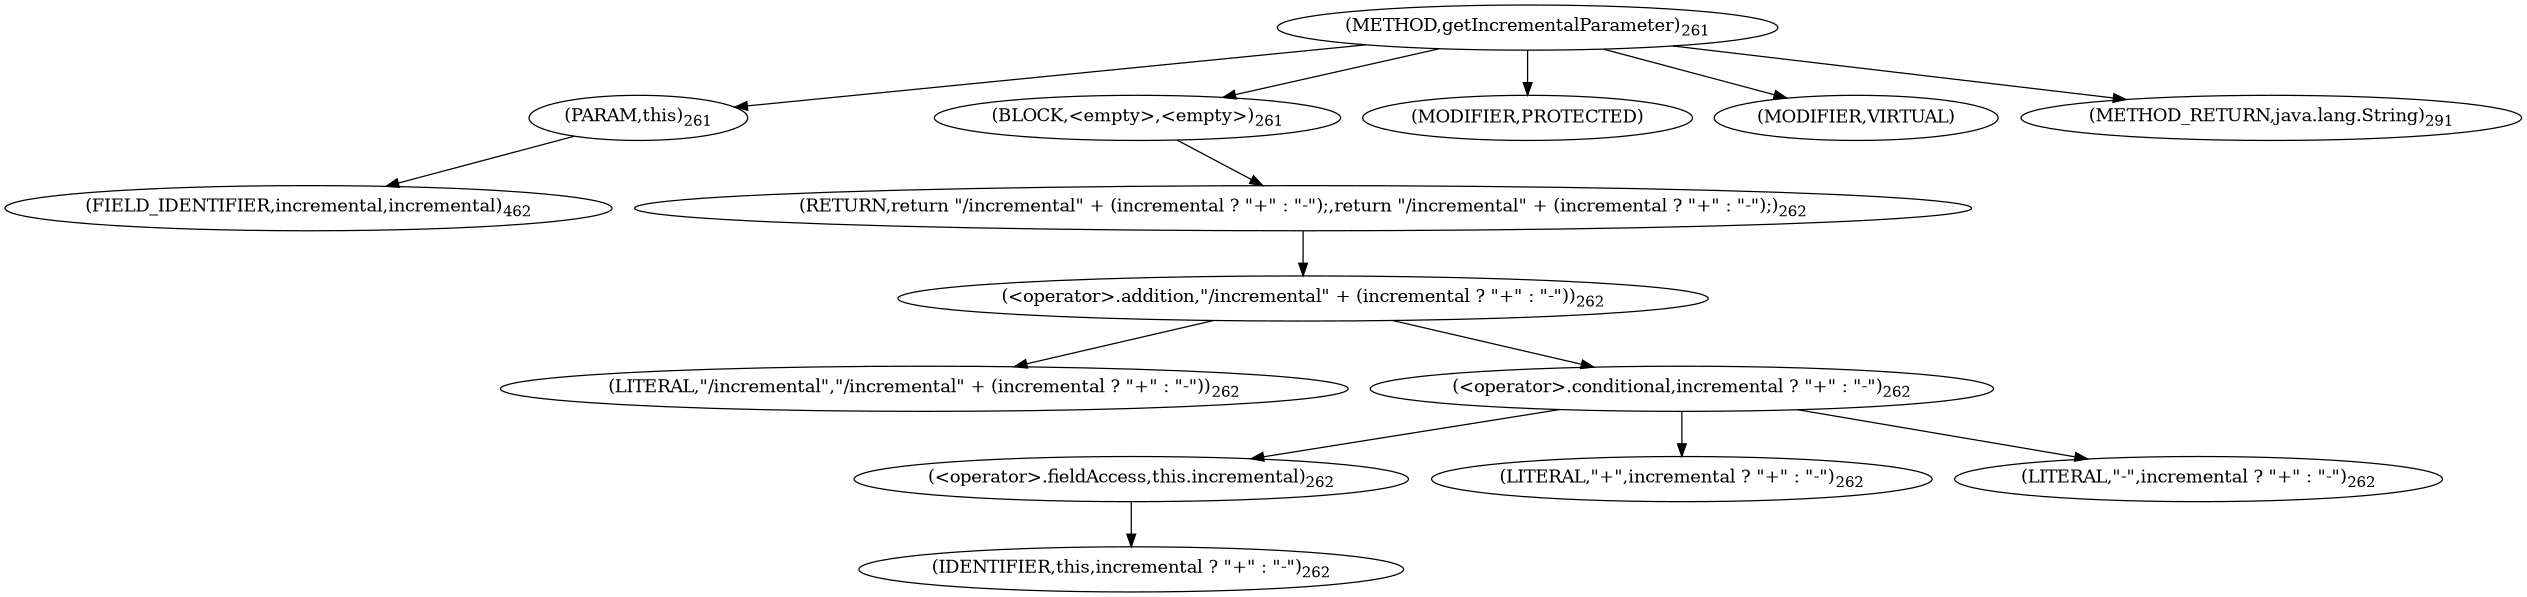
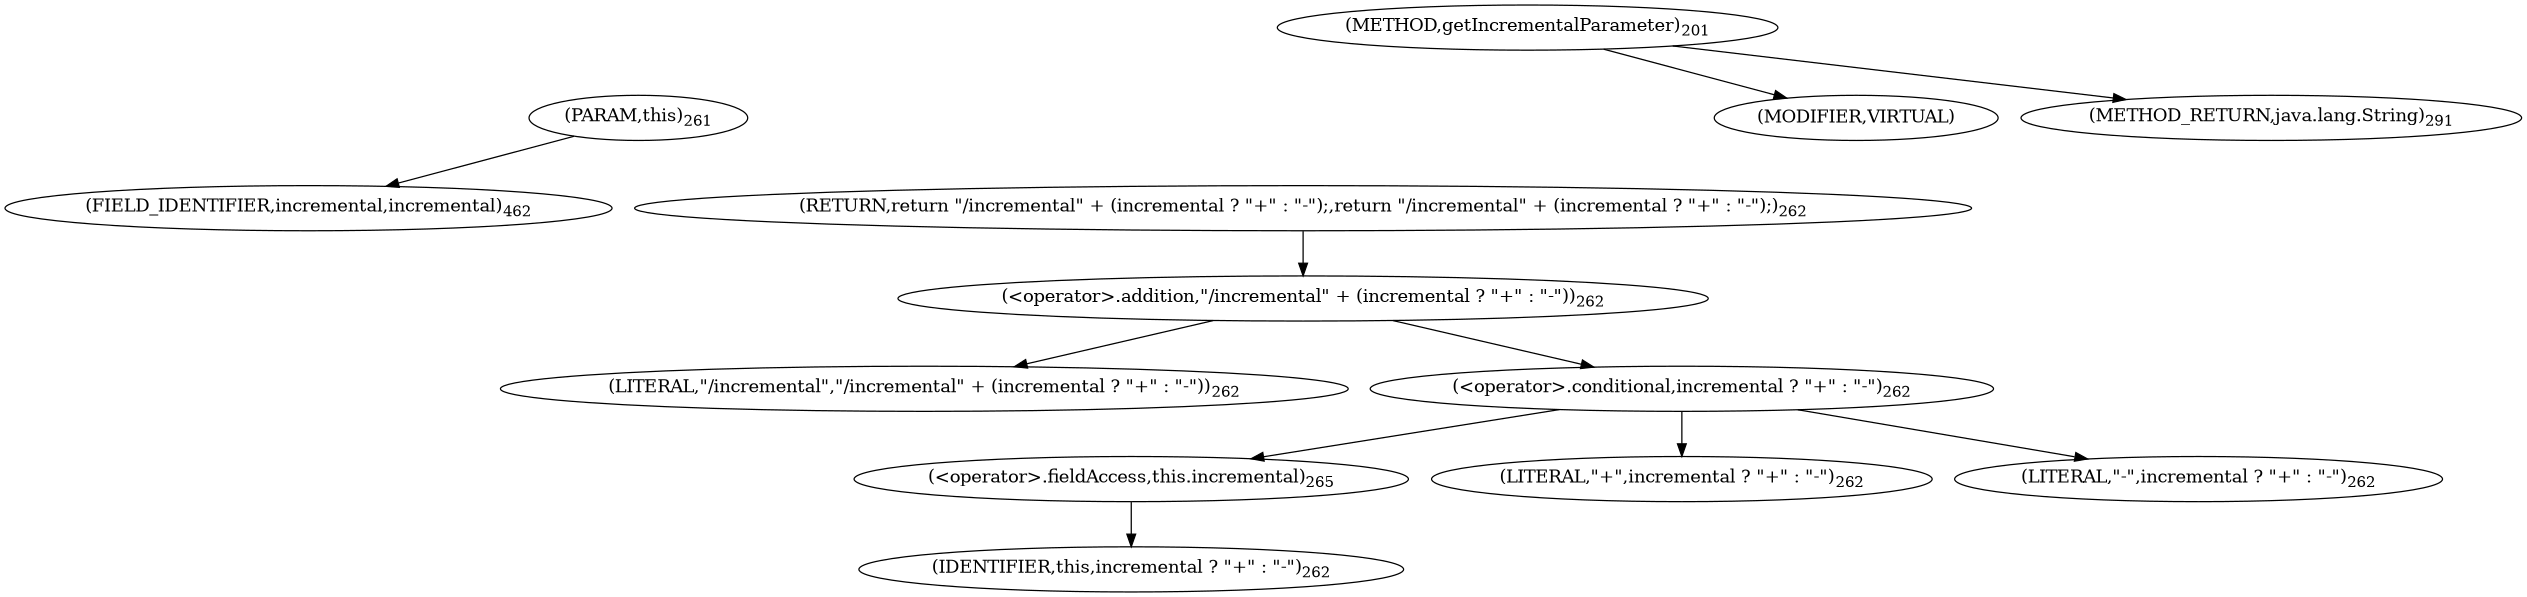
node "(METHOD,getIncrementalParameter)": text "261" -> "201"
edge "(METHOD,getIncrementalParameter)" -> "(PARAM,this)": removed
node "(BLOCK,<empty>,<empty>)": removed
node "(MODIFIER,PROTECTED)": removed
node "(<operator>.fieldAccess,this.incremental)": text "262" -> "265"
